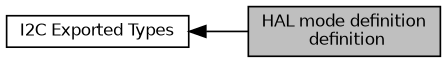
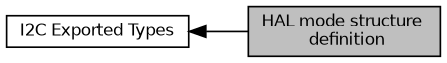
node "HAL mode definition definition": label "HAL mode definition definition" -> "HAL mode structure definition"
